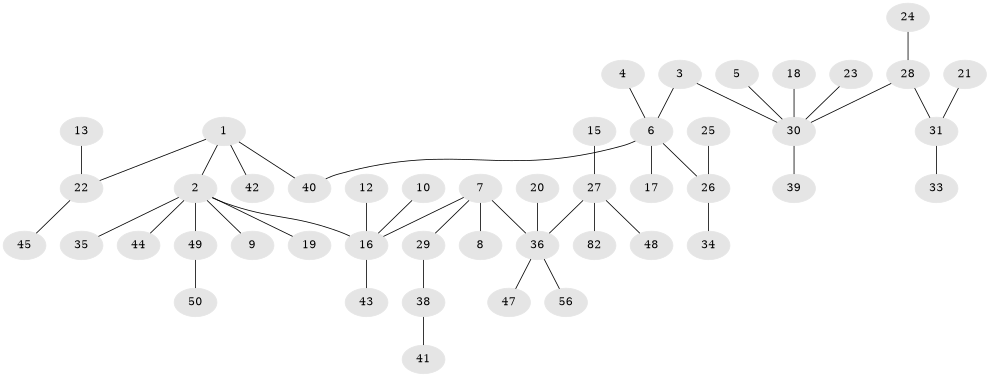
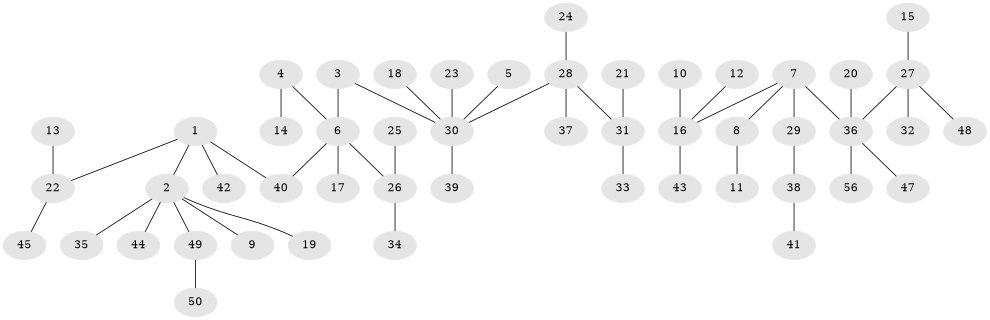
node "14": added
node "37": added
node "11": added
edge "2" -- "16": removed
node "82": label "82" -> "32"
